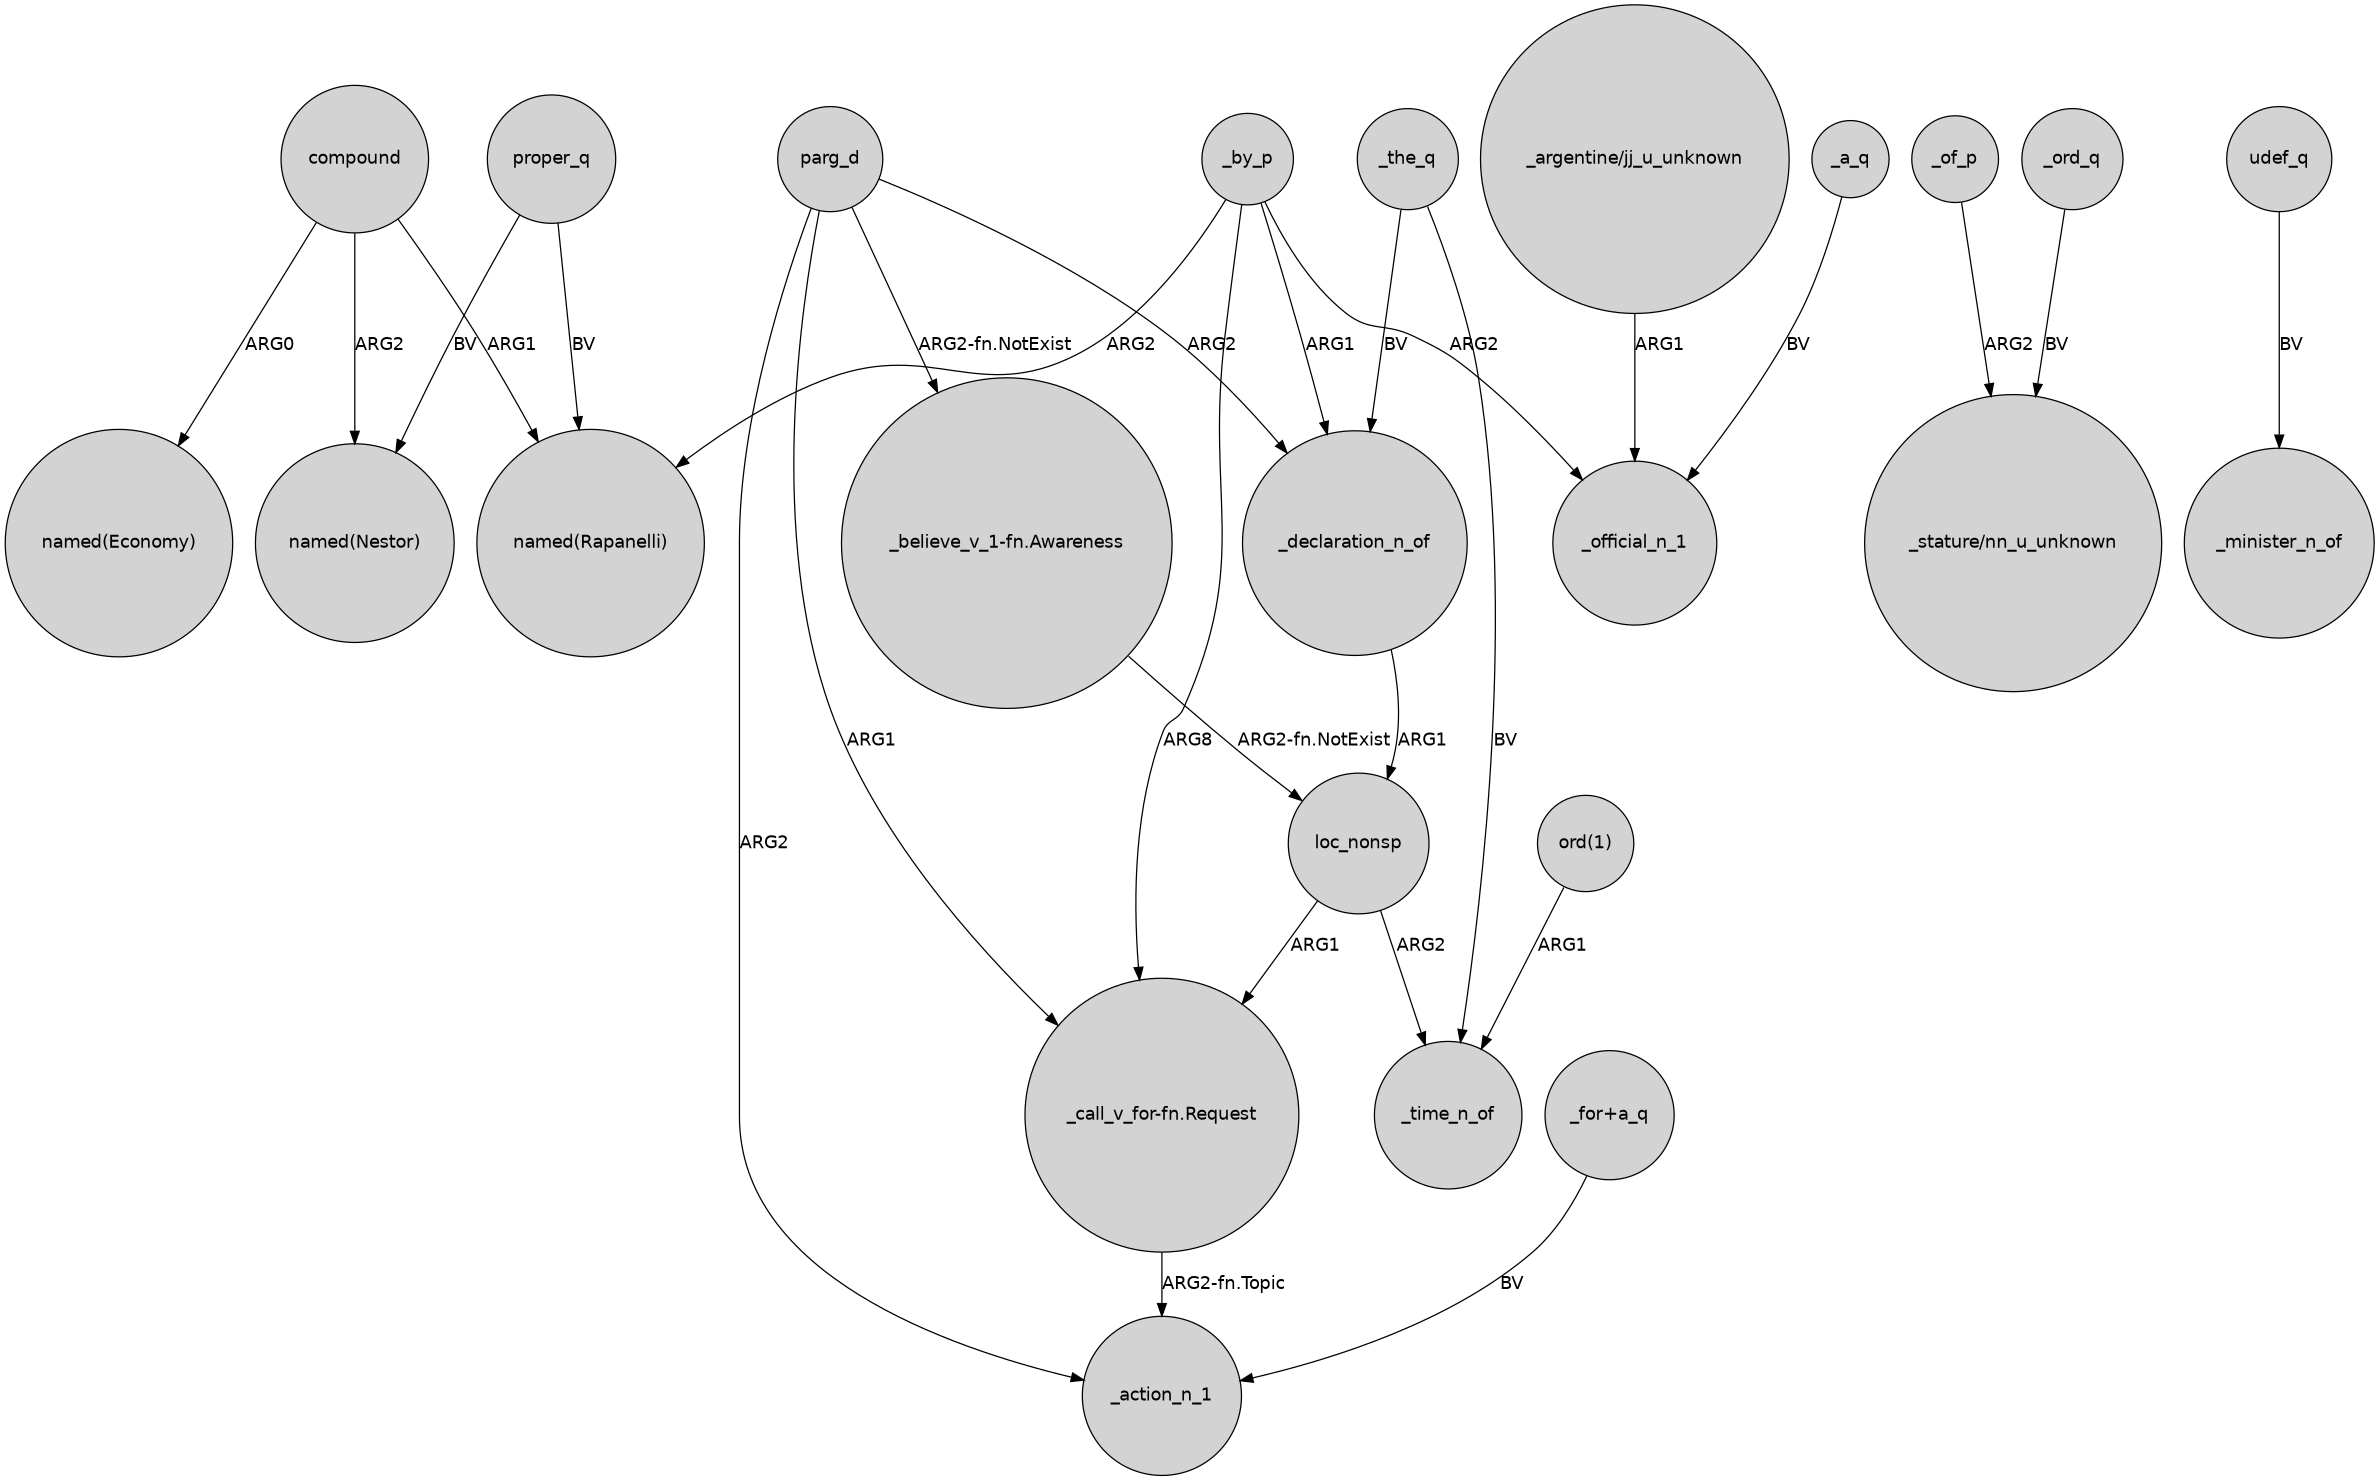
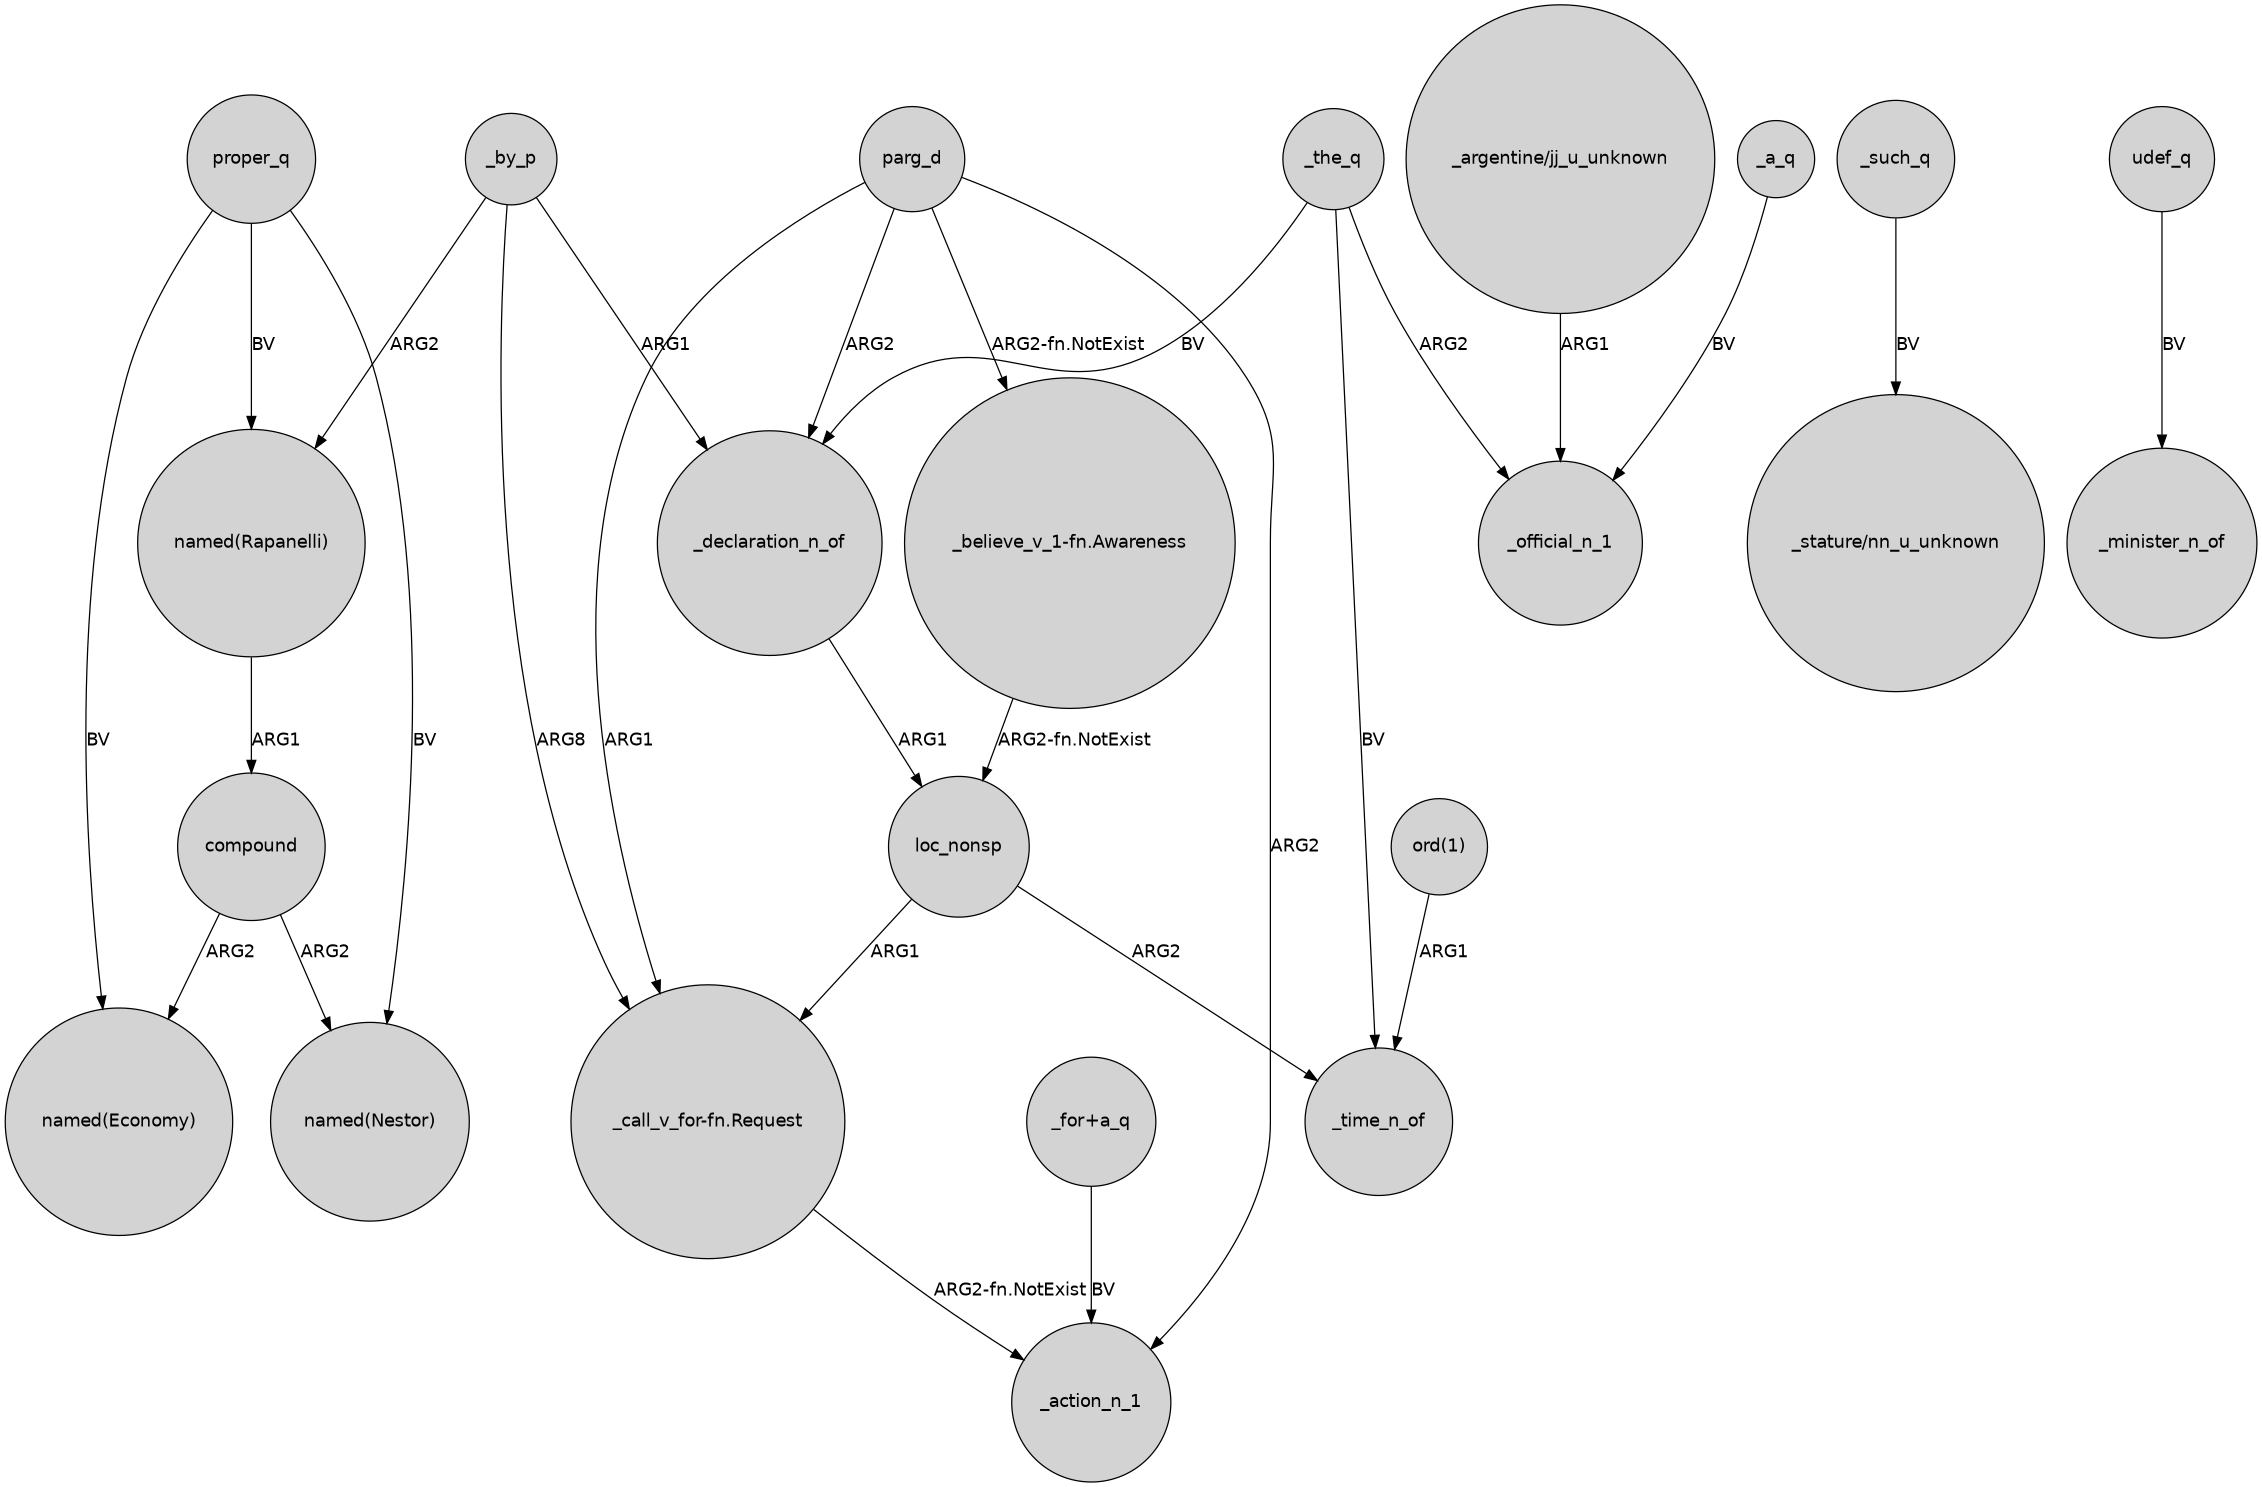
node "_of_p": removed
node "_ord_q": label "_ord_q" -> "_such_q"
edge "compound" -> "named(Rapanelli)": reversed
edge "_by_p" -> "_official_n_1": now "_the_q" -> "_official_n_1"
edge "compound" -> "named(Economy)": label "ARG0" -> "ARG2"
edge "proper_q" -> "named(Economy)": added, label "BV"
edge "_call_v_for-fn.Request" -> "_action_n_1": label "ARG2-fn.Topic" -> "ARG2-fn.NotExist"
